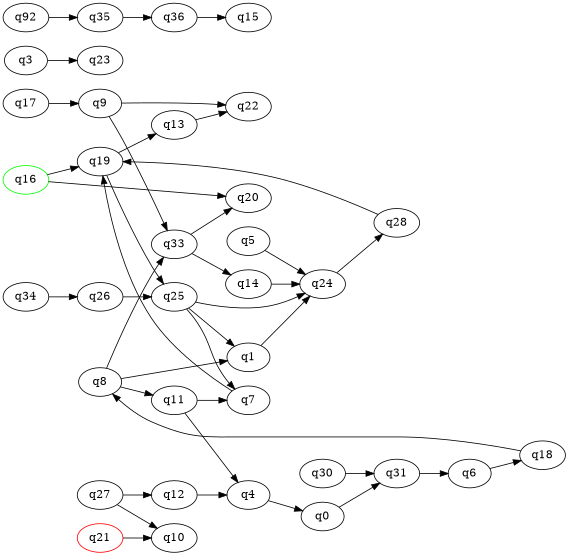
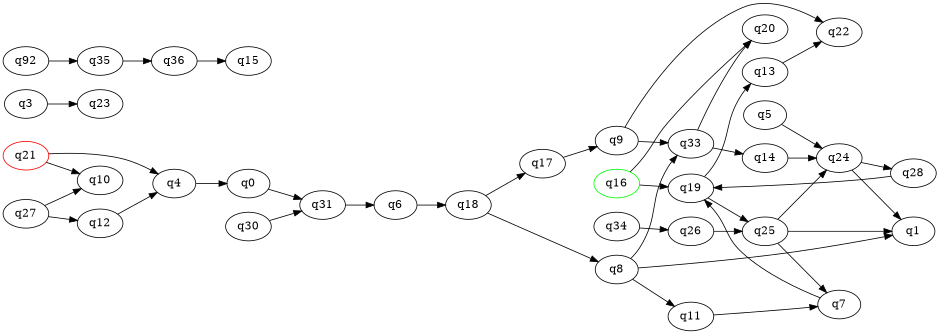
edge "q18" -> "q17": added
edge "q1" -> "q24": reversed
edge "q11" -> "q4": now "q21" -> "q4"
